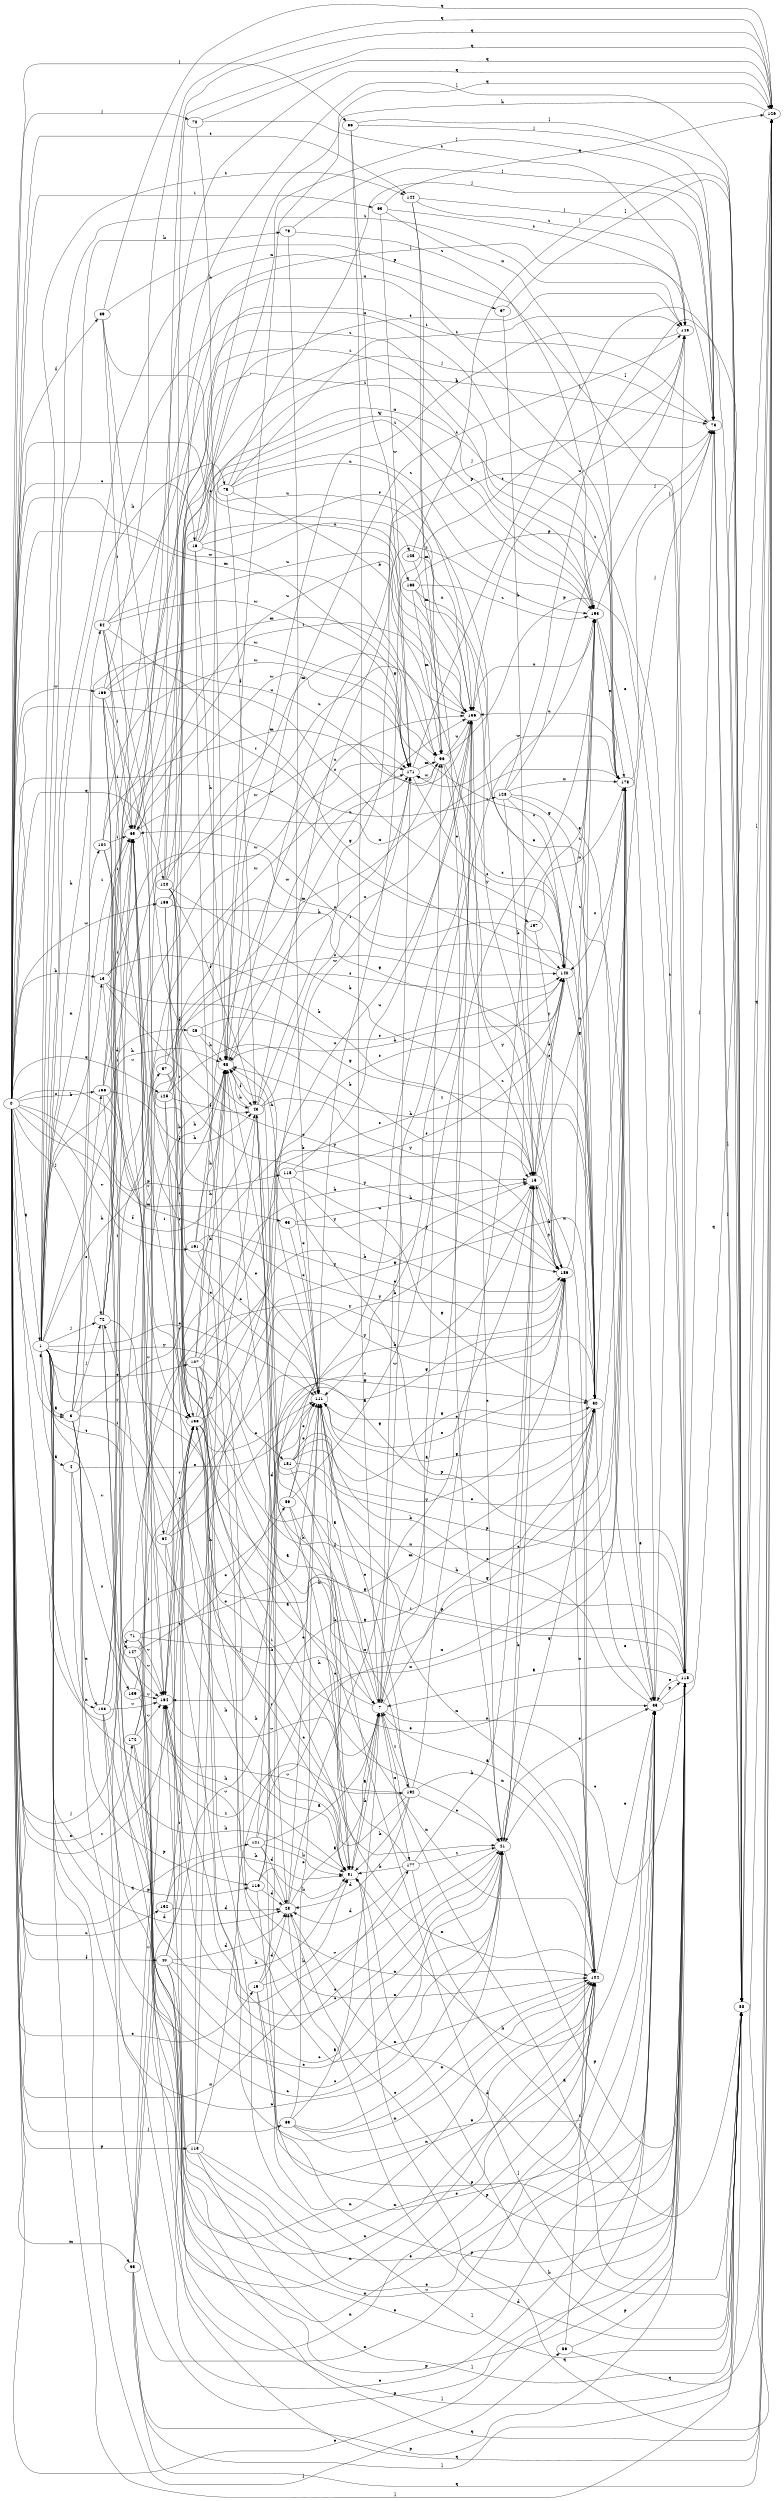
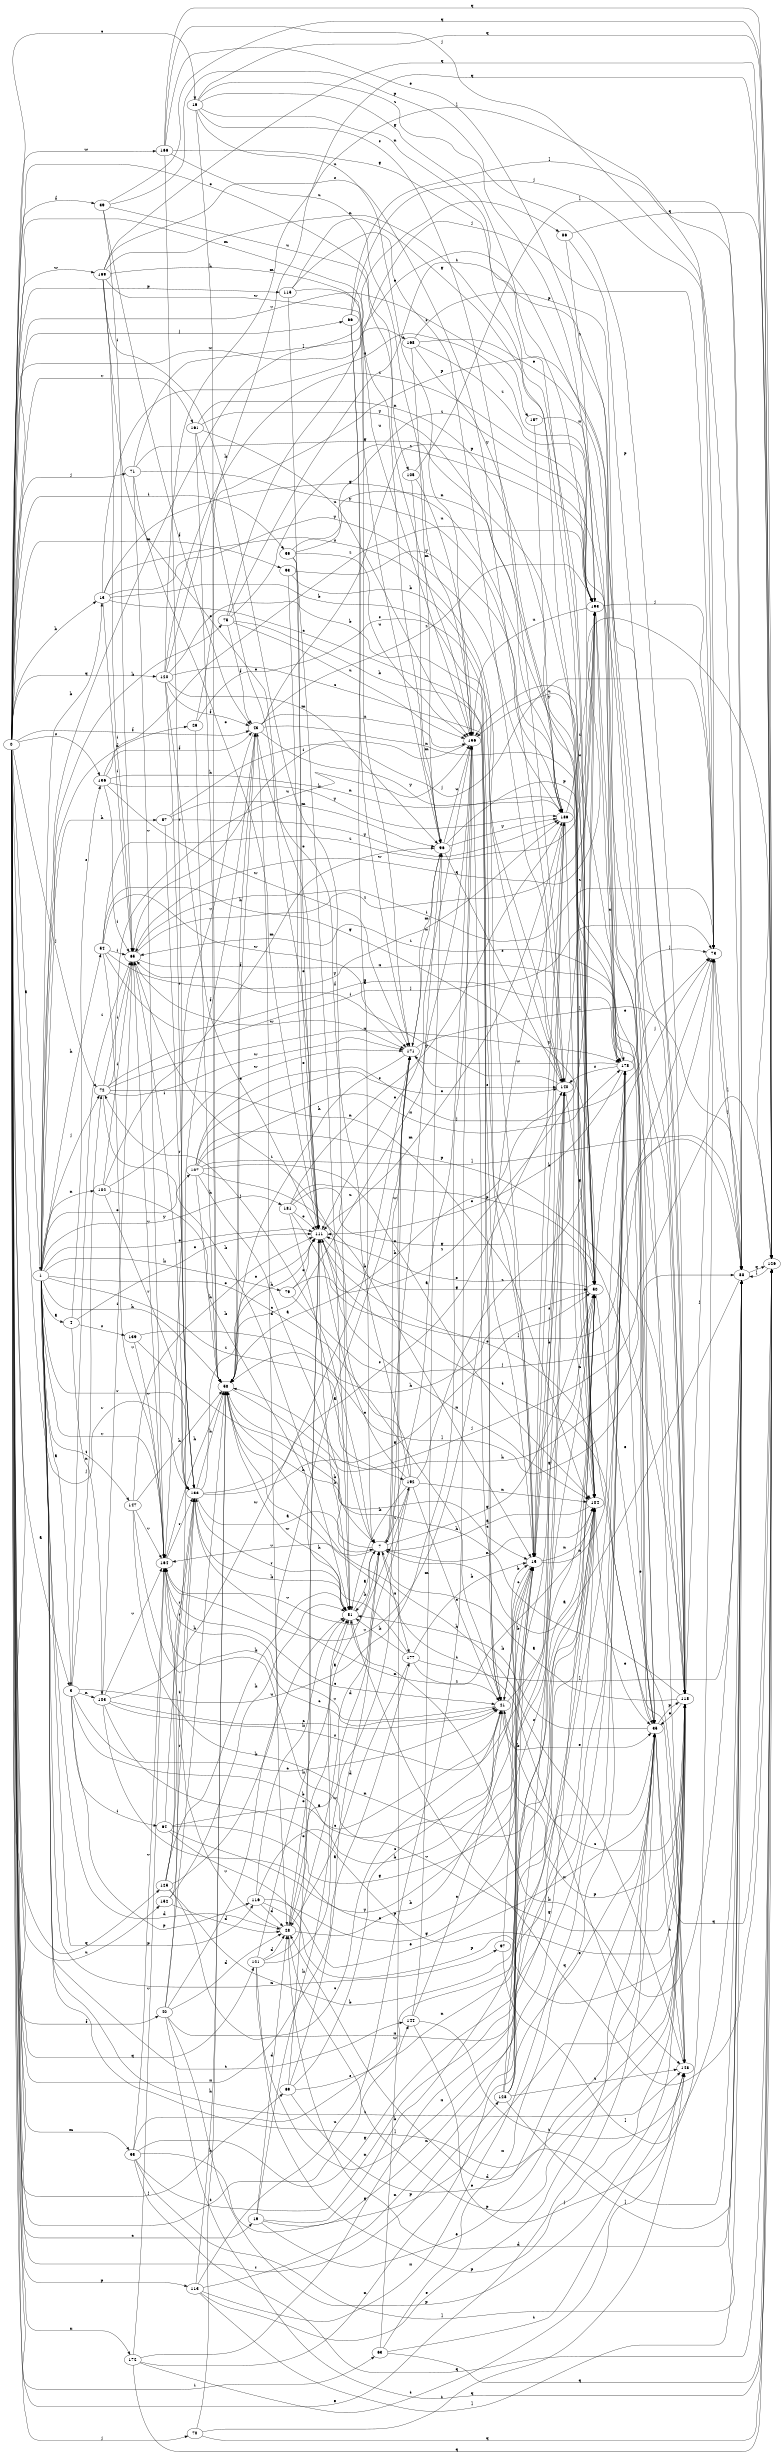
edge "16" -> "73": now "166" -> "73"
edge "54" -> "156": removed, label "u"
edge "7" -> "193": removed, label "z"
